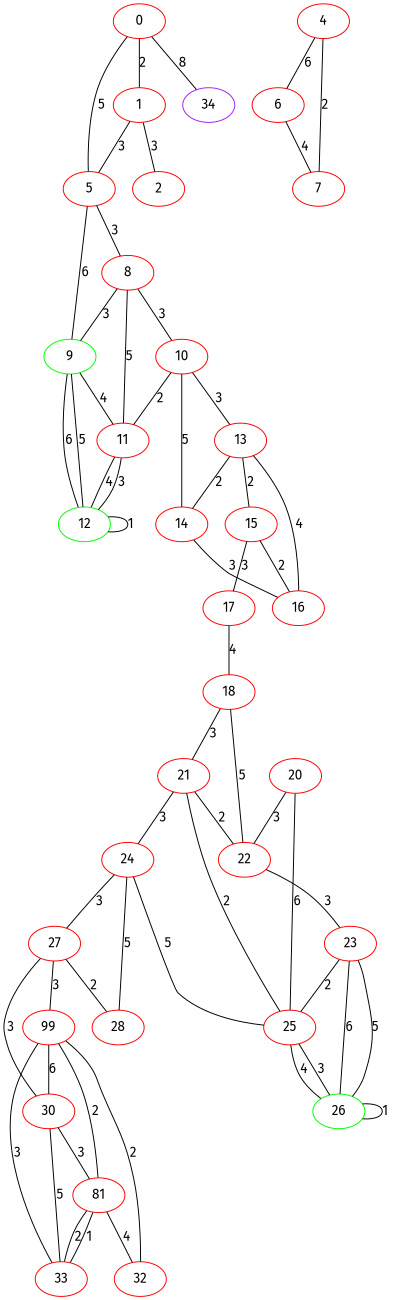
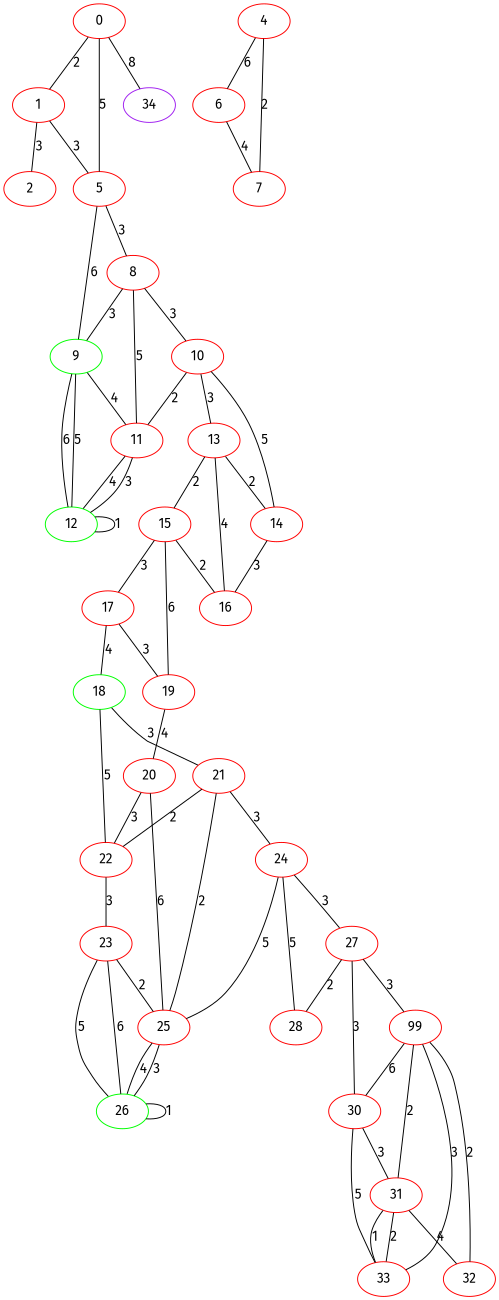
node "19": added
node "18": color red -> green
node "81": label "81" -> "31"
